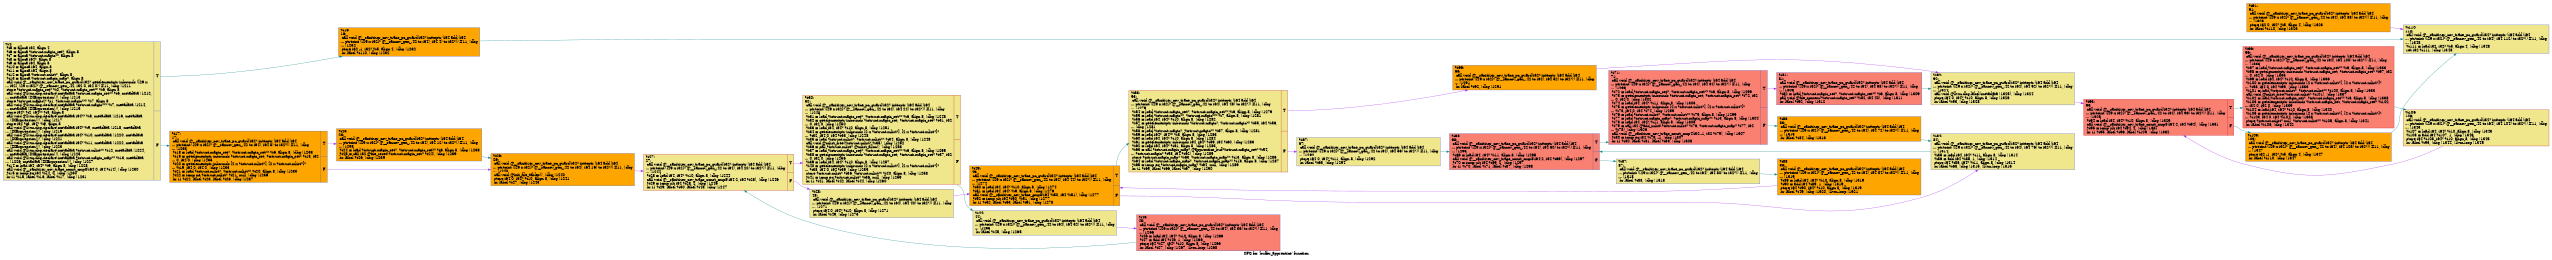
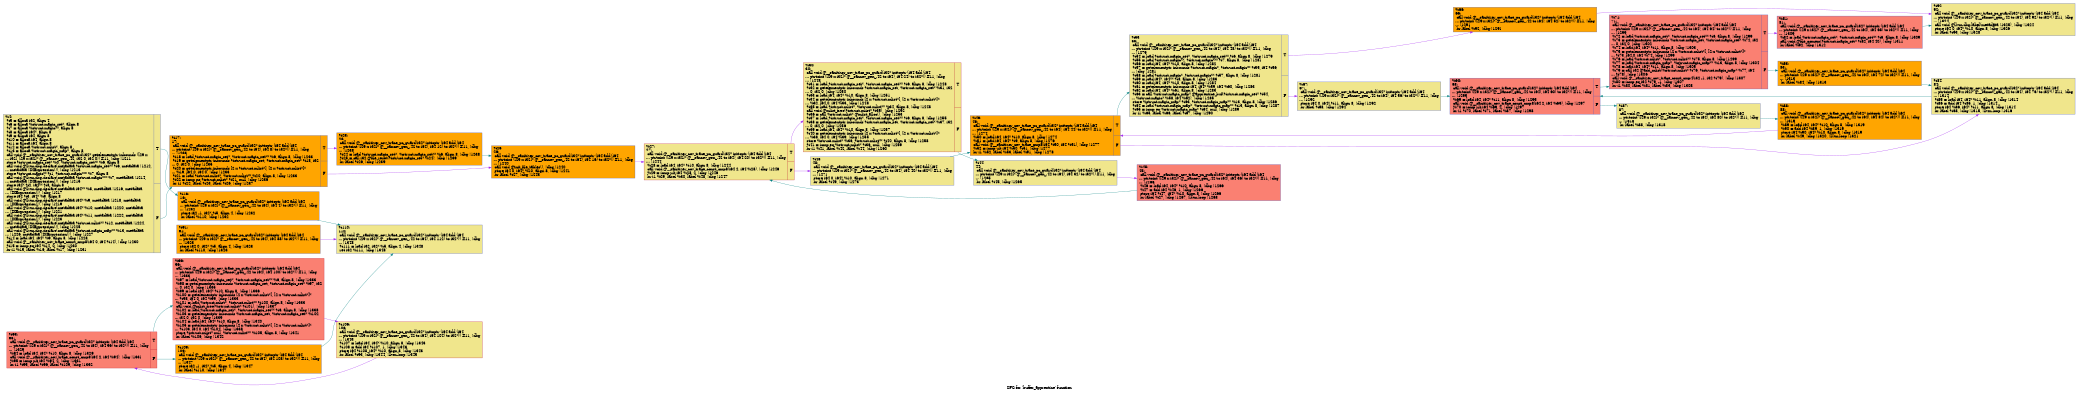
edge "%92:" -> "%93:": removed
edge "%96:" -> "%106:": color teal -> purple
node "%53:": color #b70d28ff -> #3d50c3ff
edge "%48:" -> "%49:": color purple -> teal
